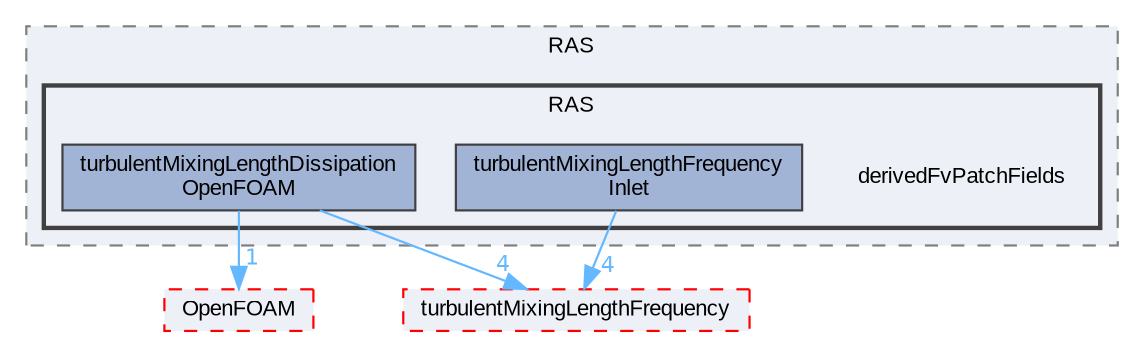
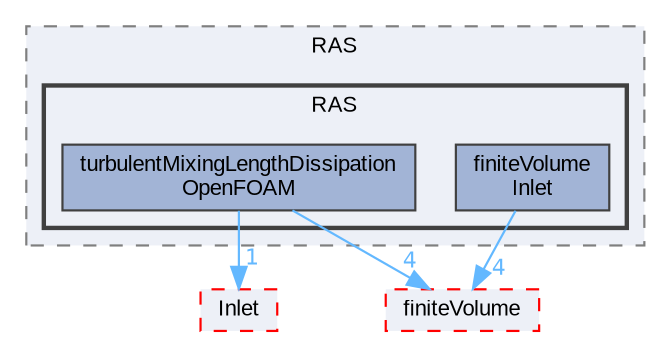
node "turbulentMixingLengthFrequency Inlet": label "turbulentMixingLengthFrequency Inlet" -> "finiteVolume Inlet"
node "derivedFvPatchFields": removed
node "OpenFOAM": label "OpenFOAM" -> "Inlet"
node "turbulentMixingLengthFrequency": label "turbulentMixingLengthFrequency" -> "finiteVolume"
